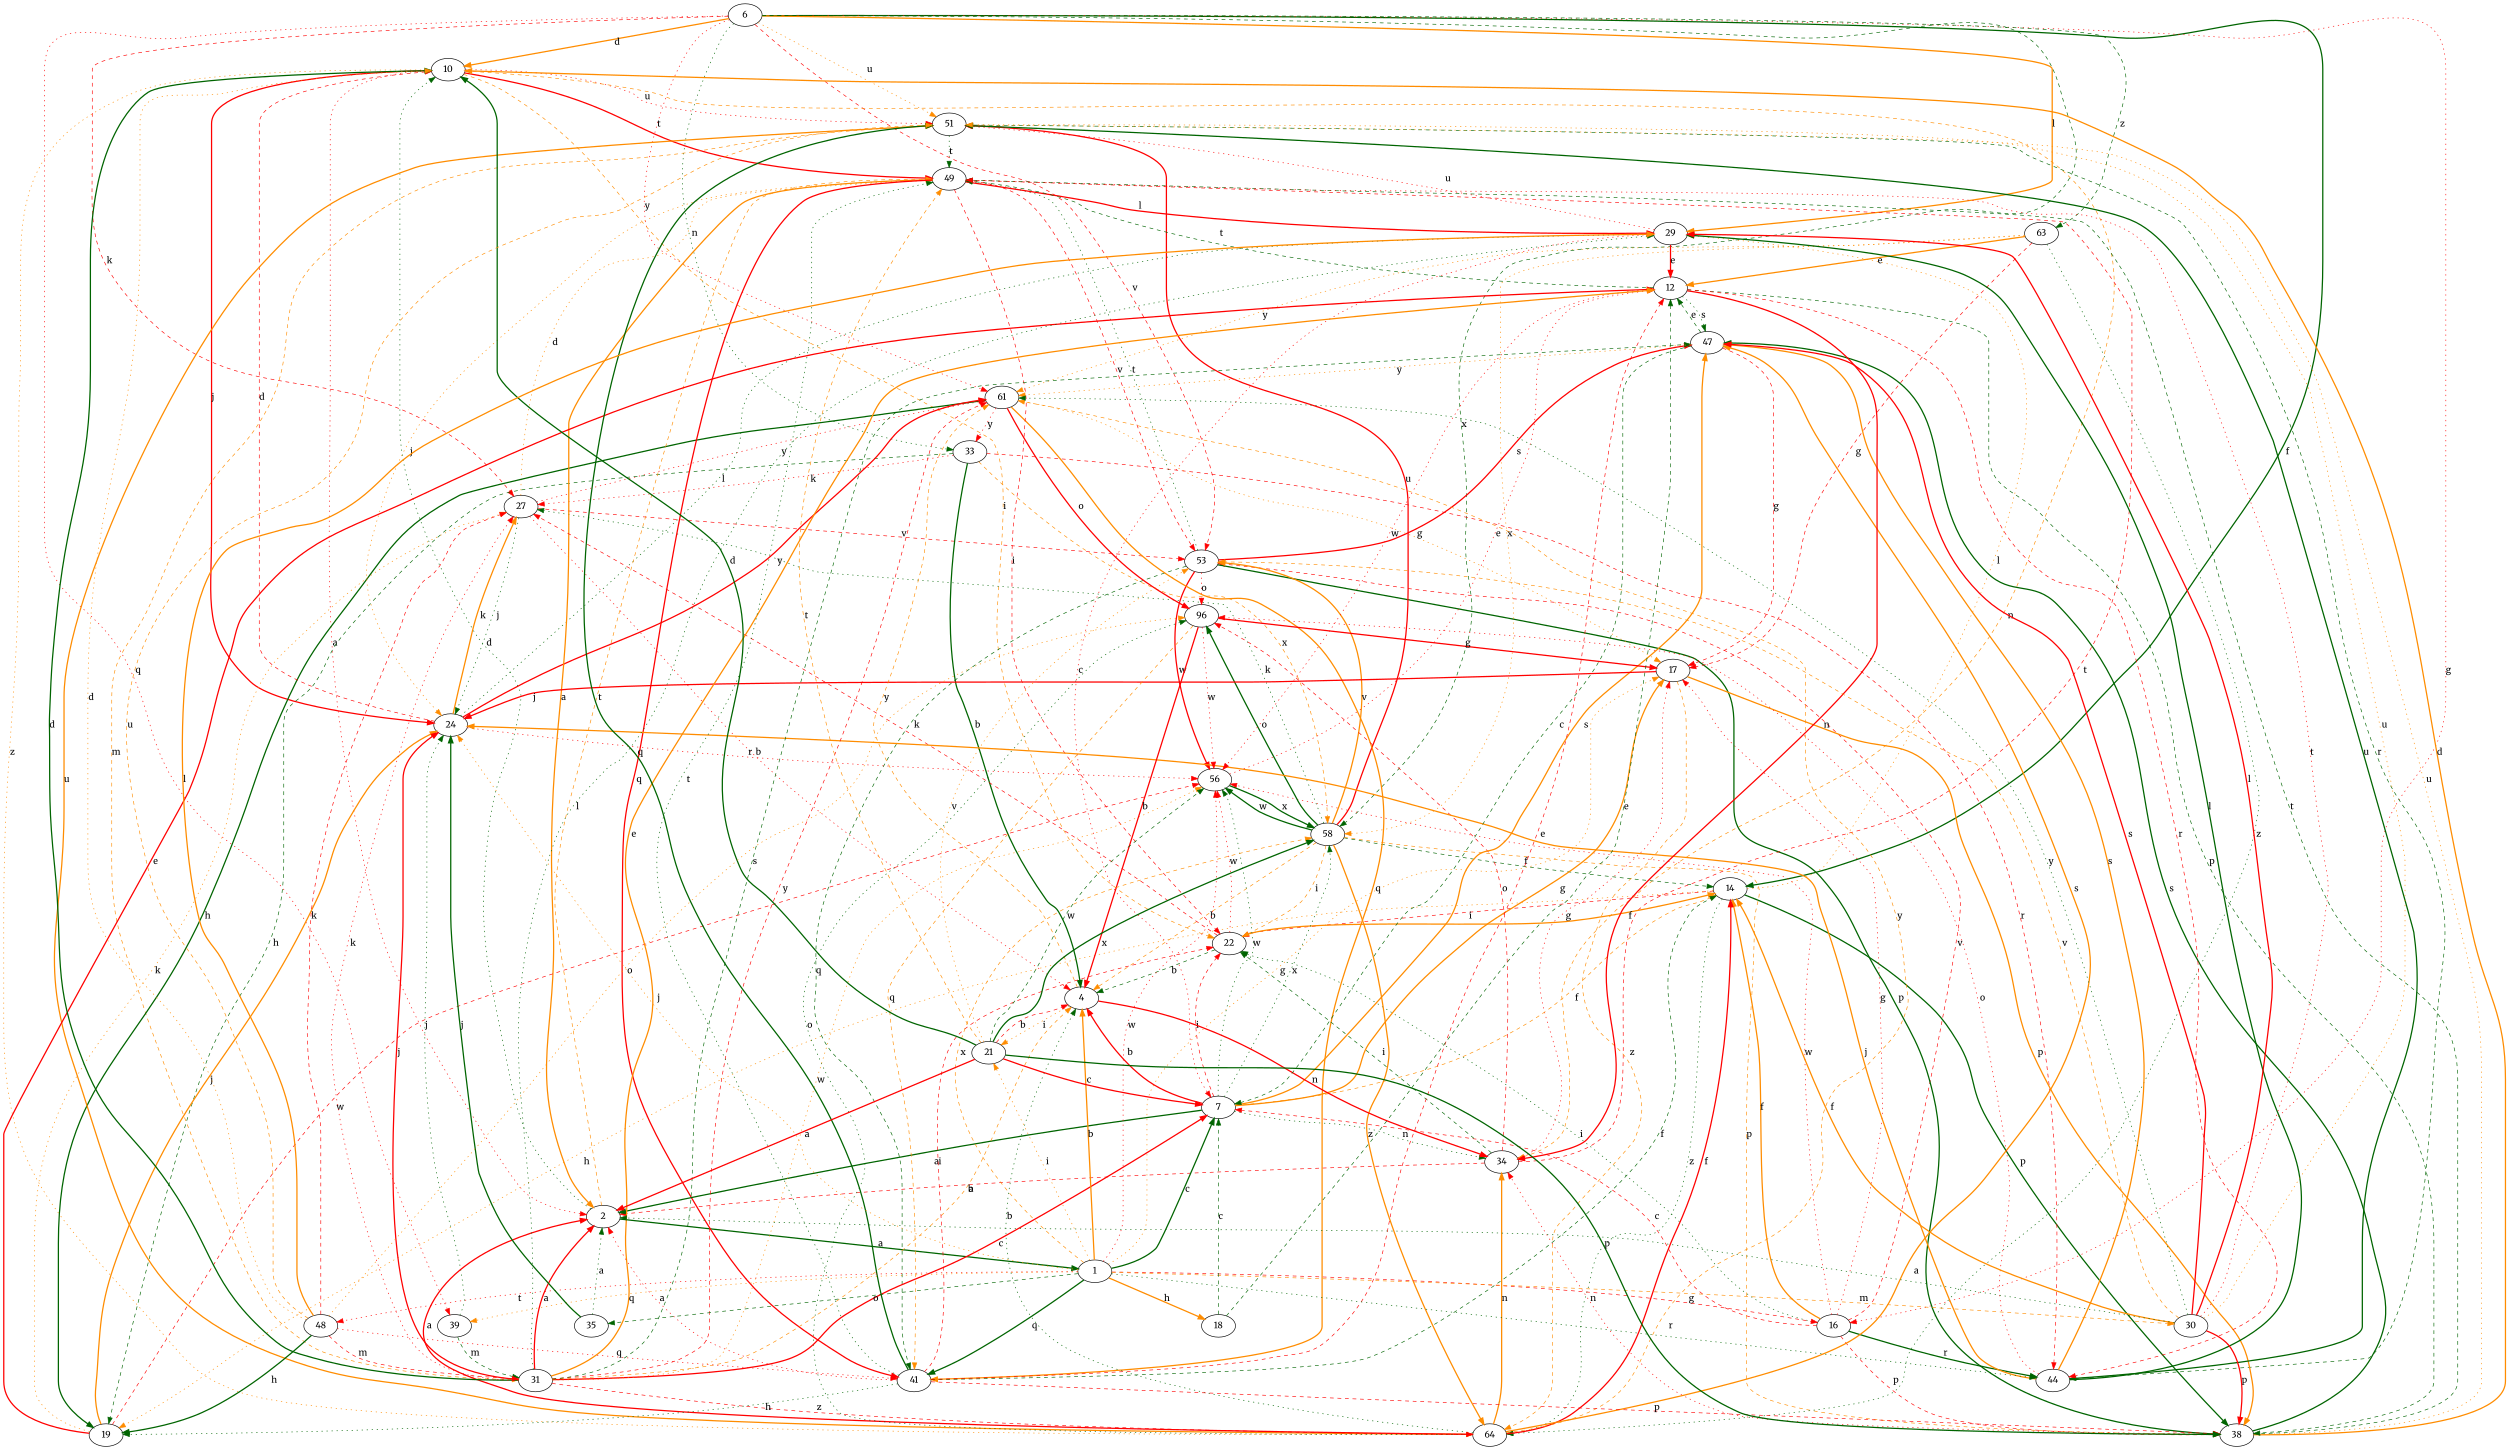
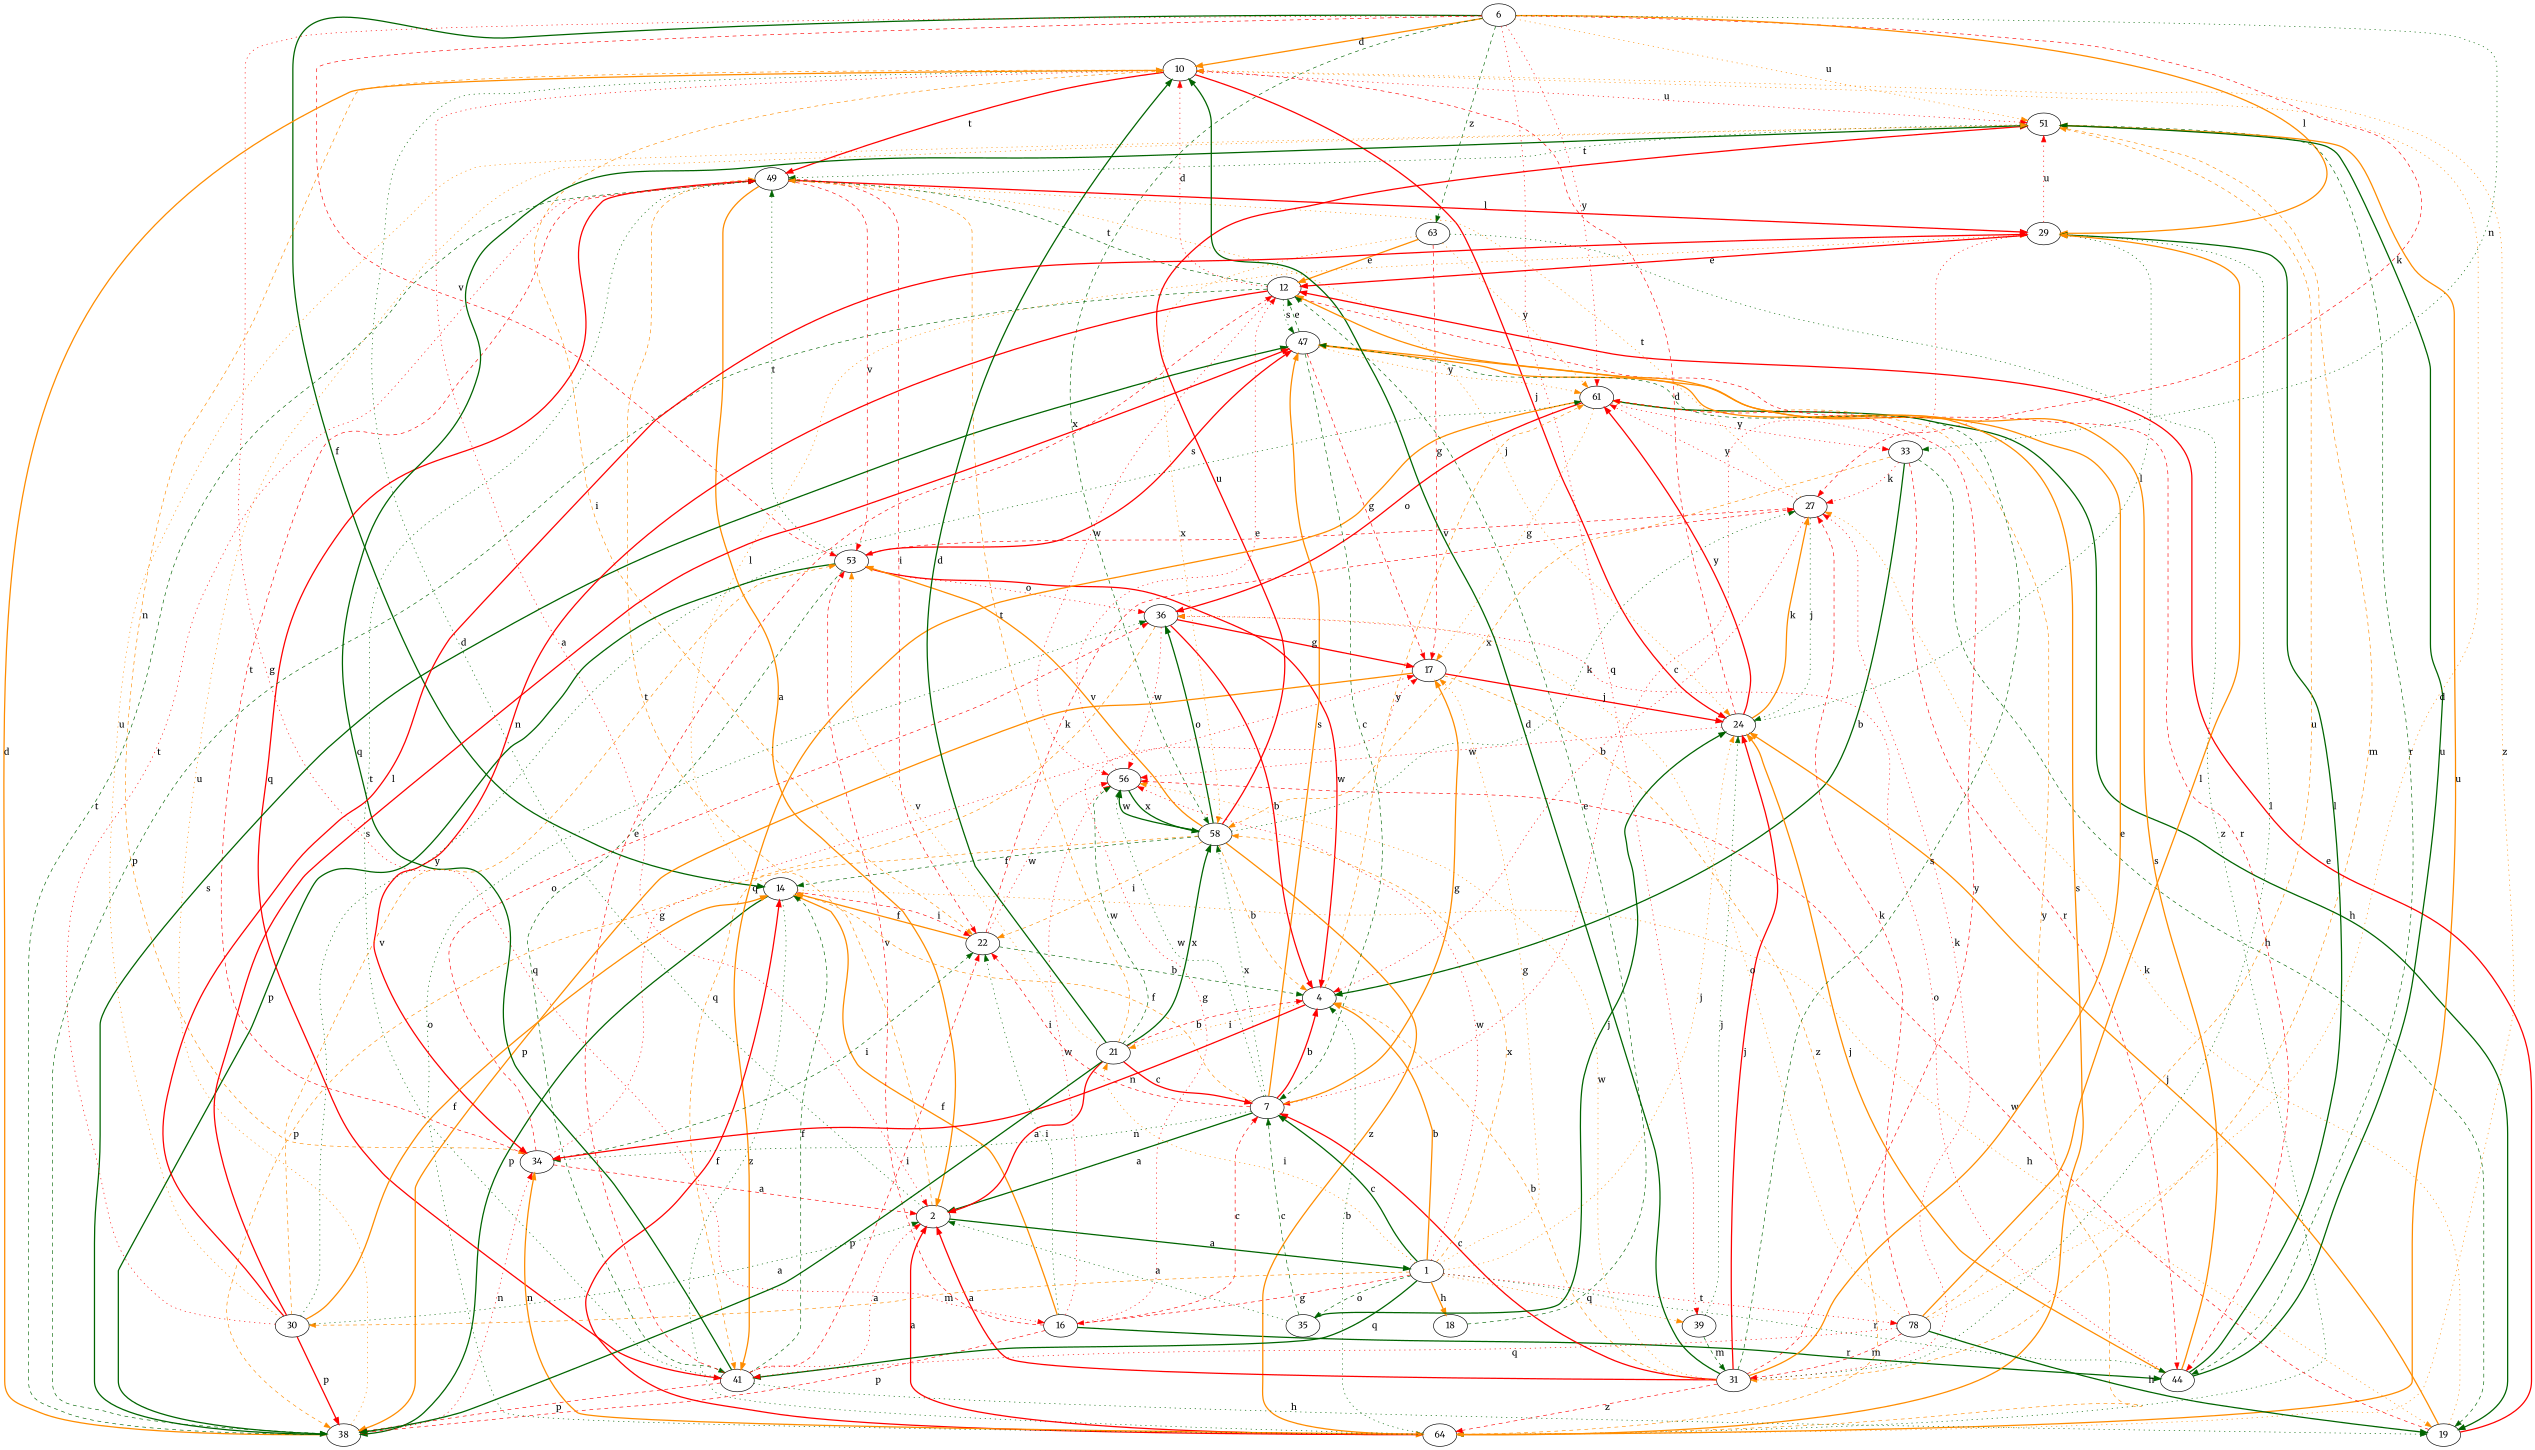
edge "12" -> "10": added, label "d"
edge "27" -> "49": label "d" -> "t"
node "96": label "96" -> "36"
edge "53" -> "56": now "53" -> "4"
edge "24" -> "56": label "r" -> "w"
edge "18" -> "7": now "35" -> "7"
node "48": label "48" -> "78"
